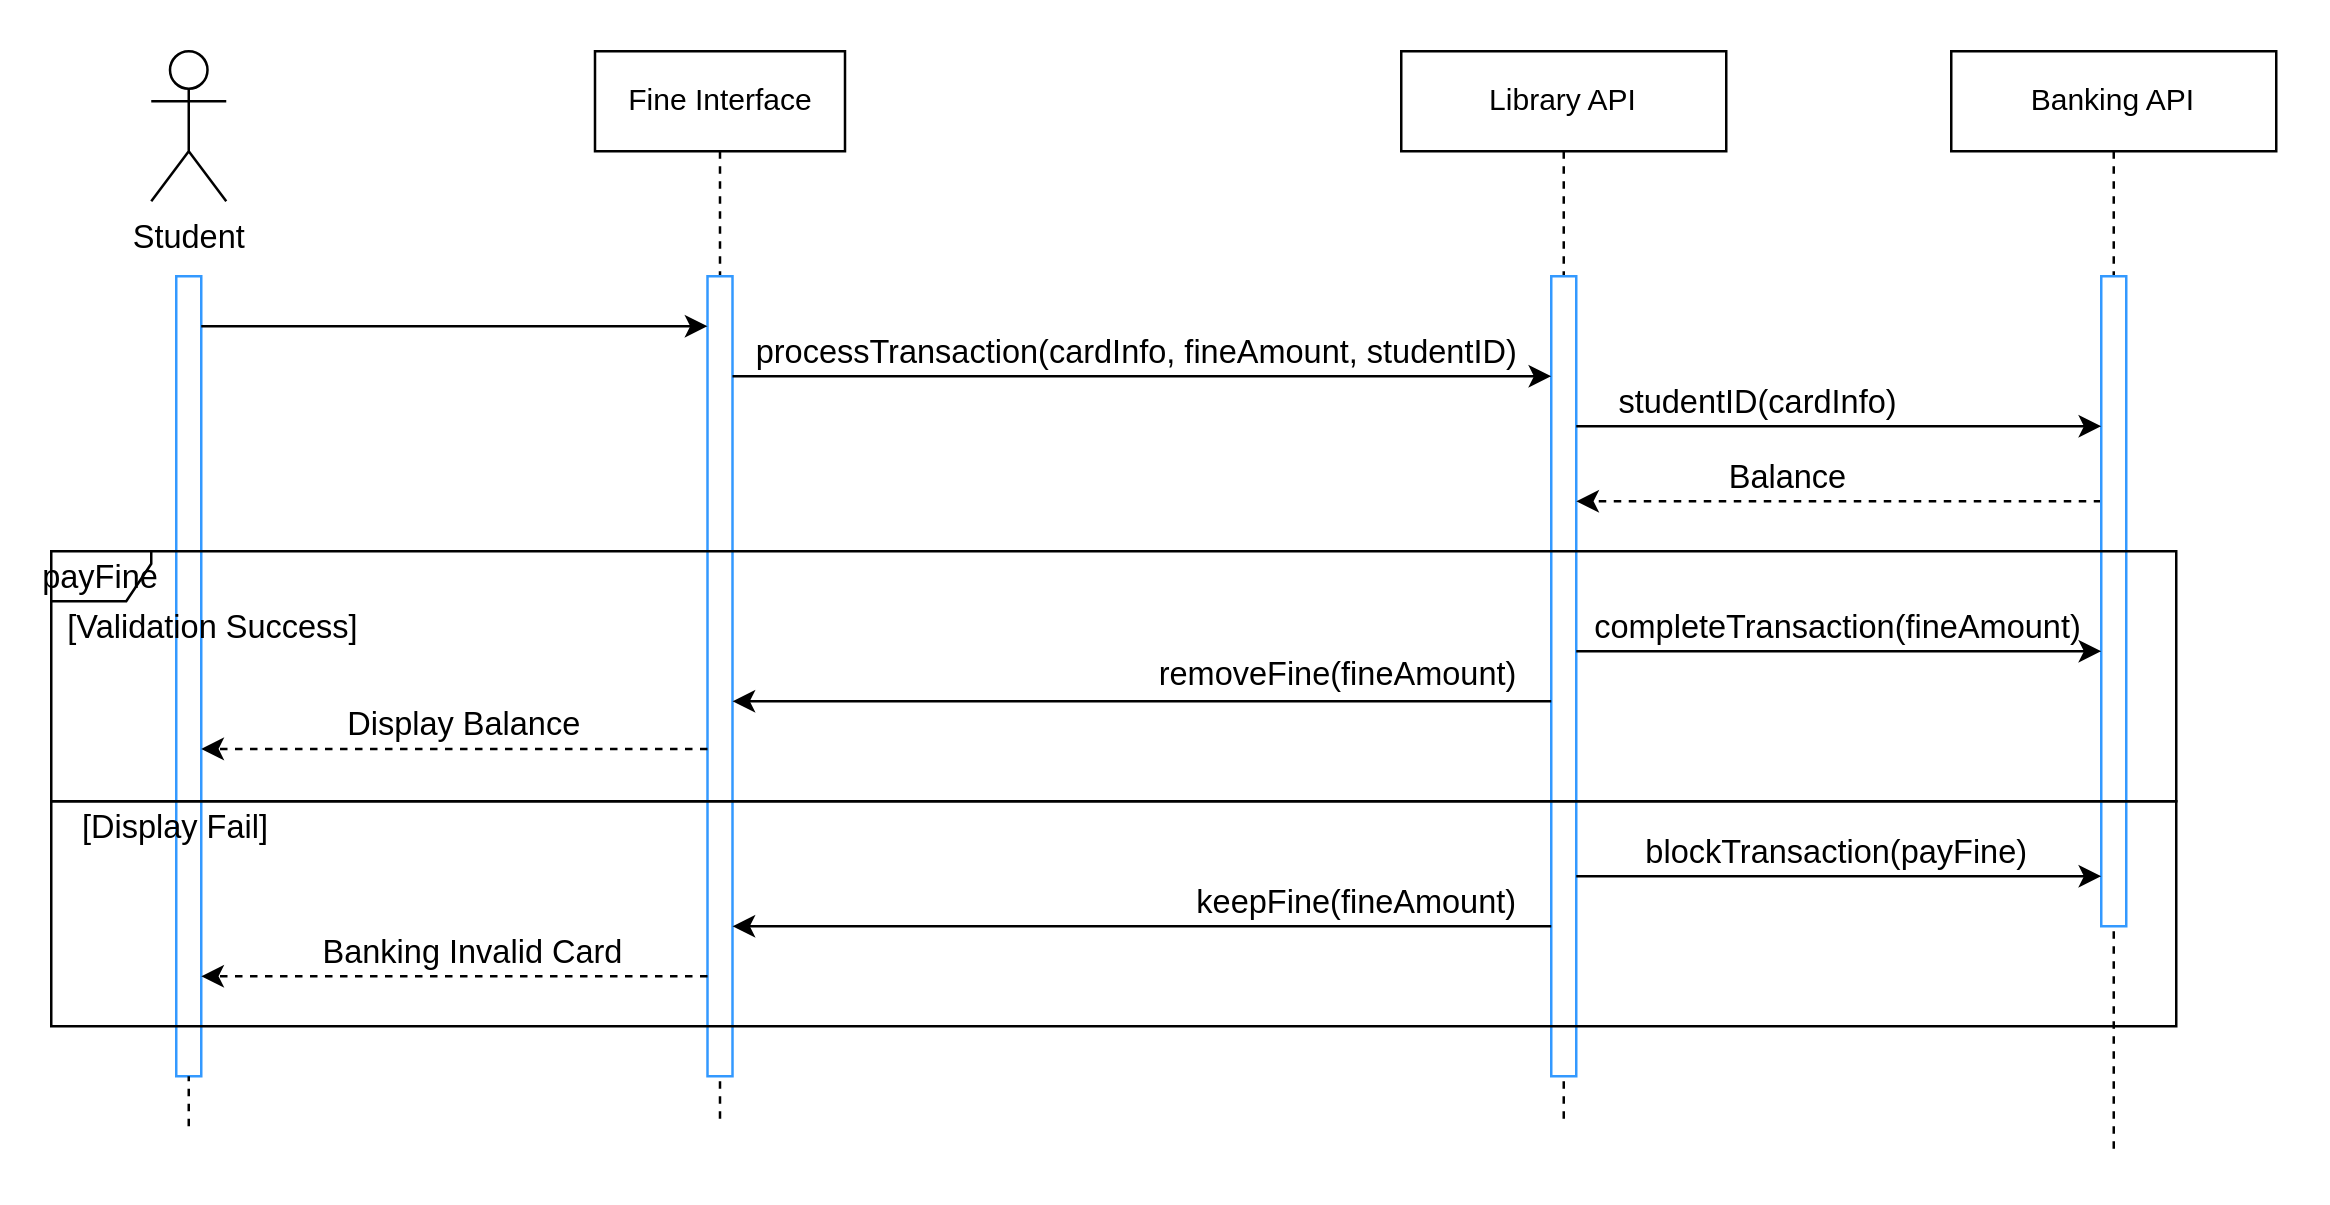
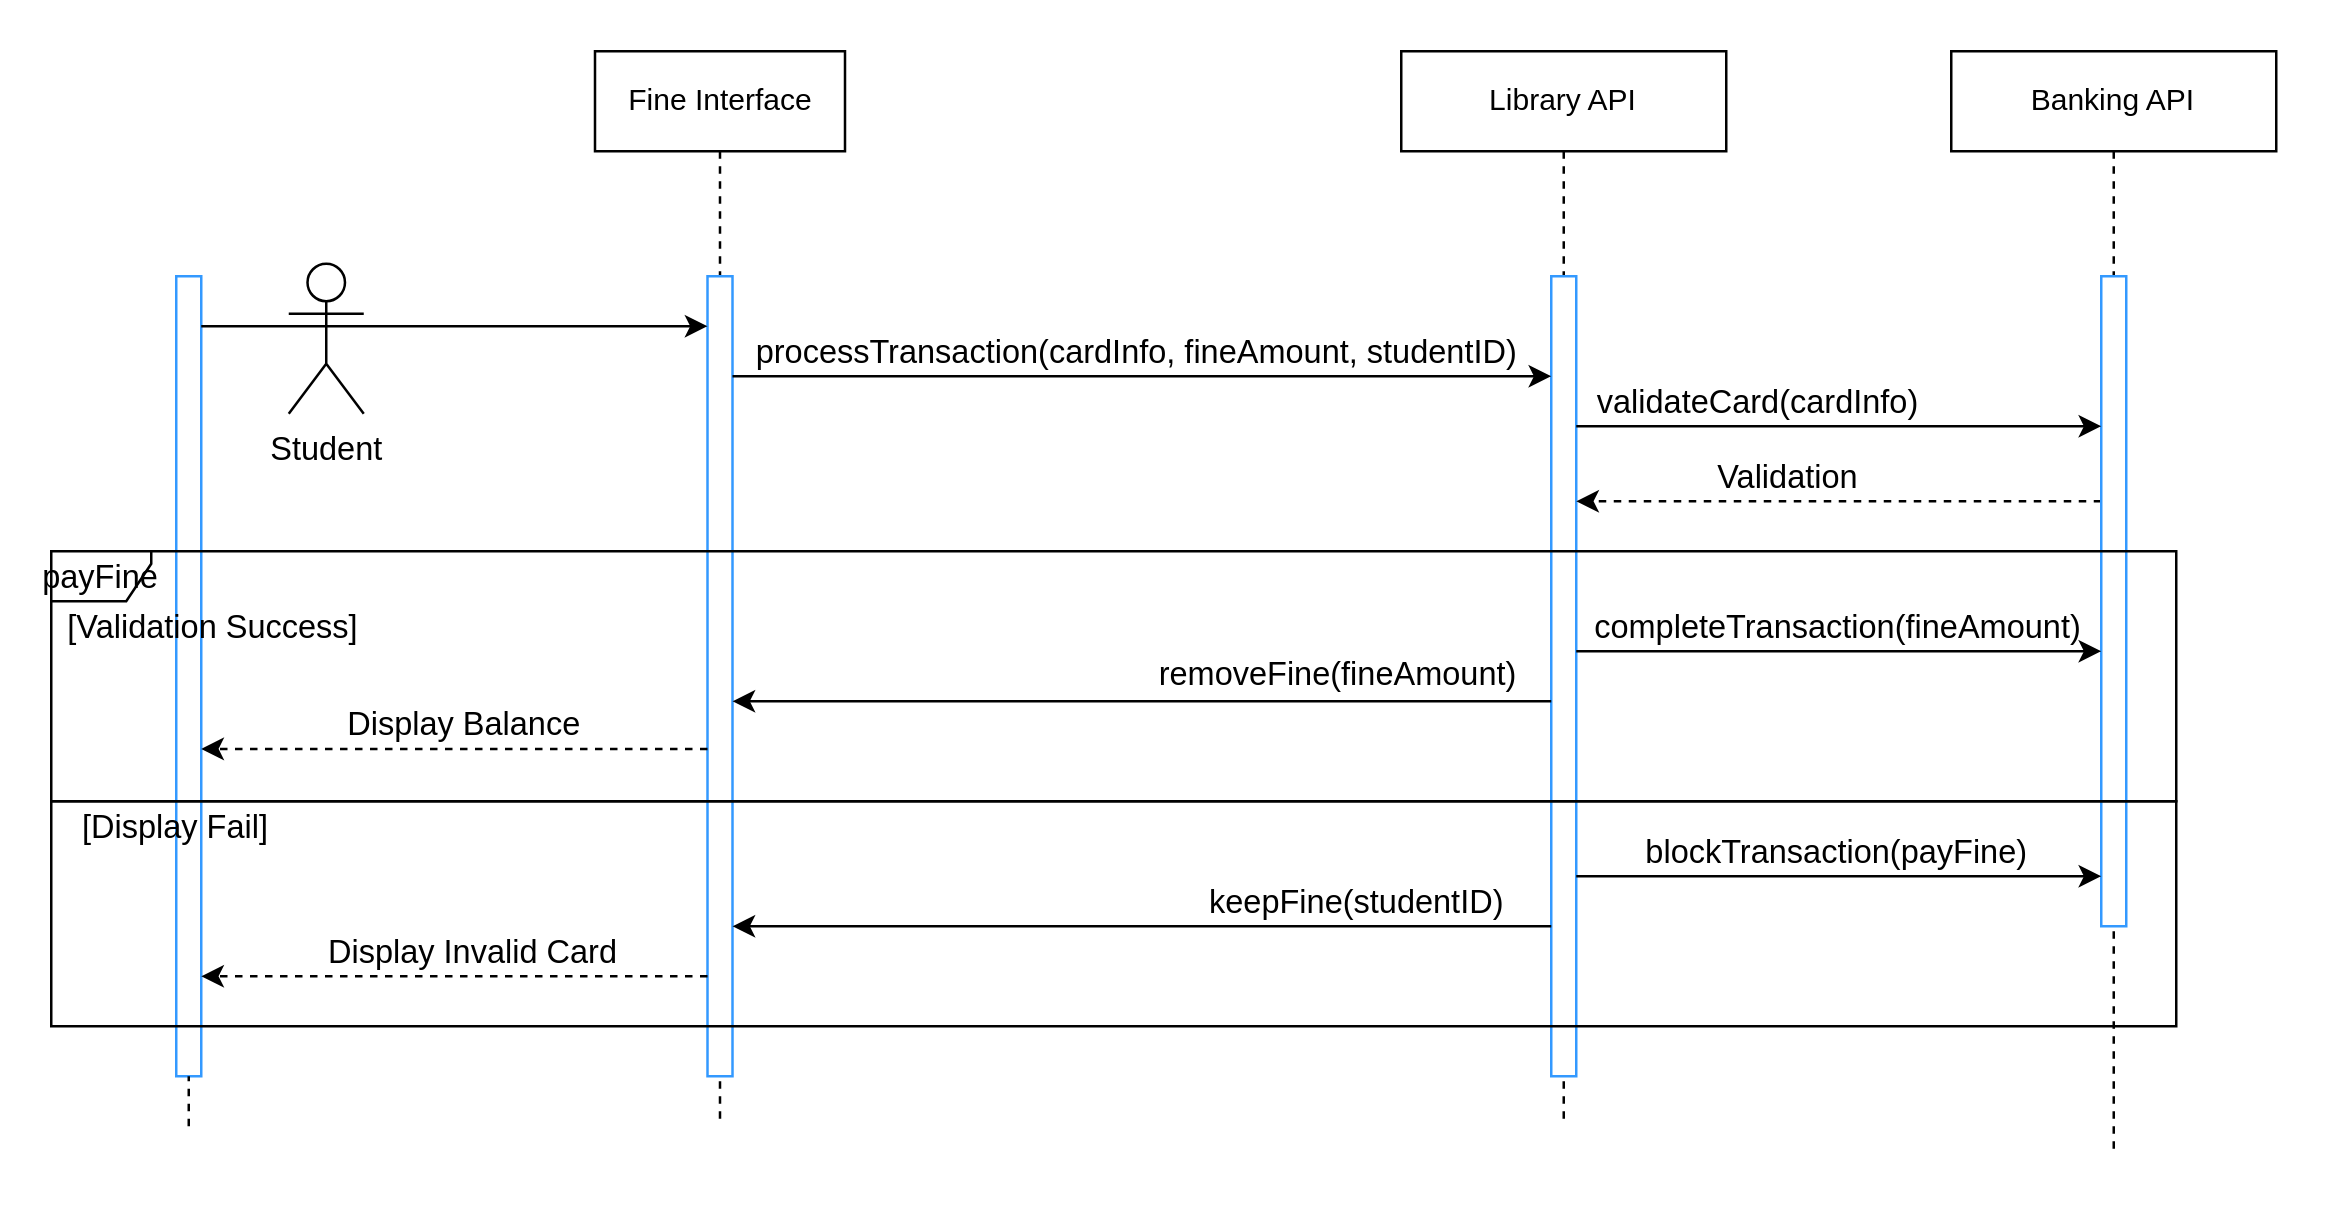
node "Student": moved (189, 126) -> (326, 339)
node "studentID(cardInfo)": label "studentID(cardInfo)" -> "validateCard(cardInfo)"
node "Balance": label "Balance" -> "Validation"
node "keepFine(fineAmount)": label "keepFine(fineAmount)" -> "keepFine(studentID)"
node "Banking Invalid Card": label "Banking Invalid Card" -> "Display Invalid Card"
